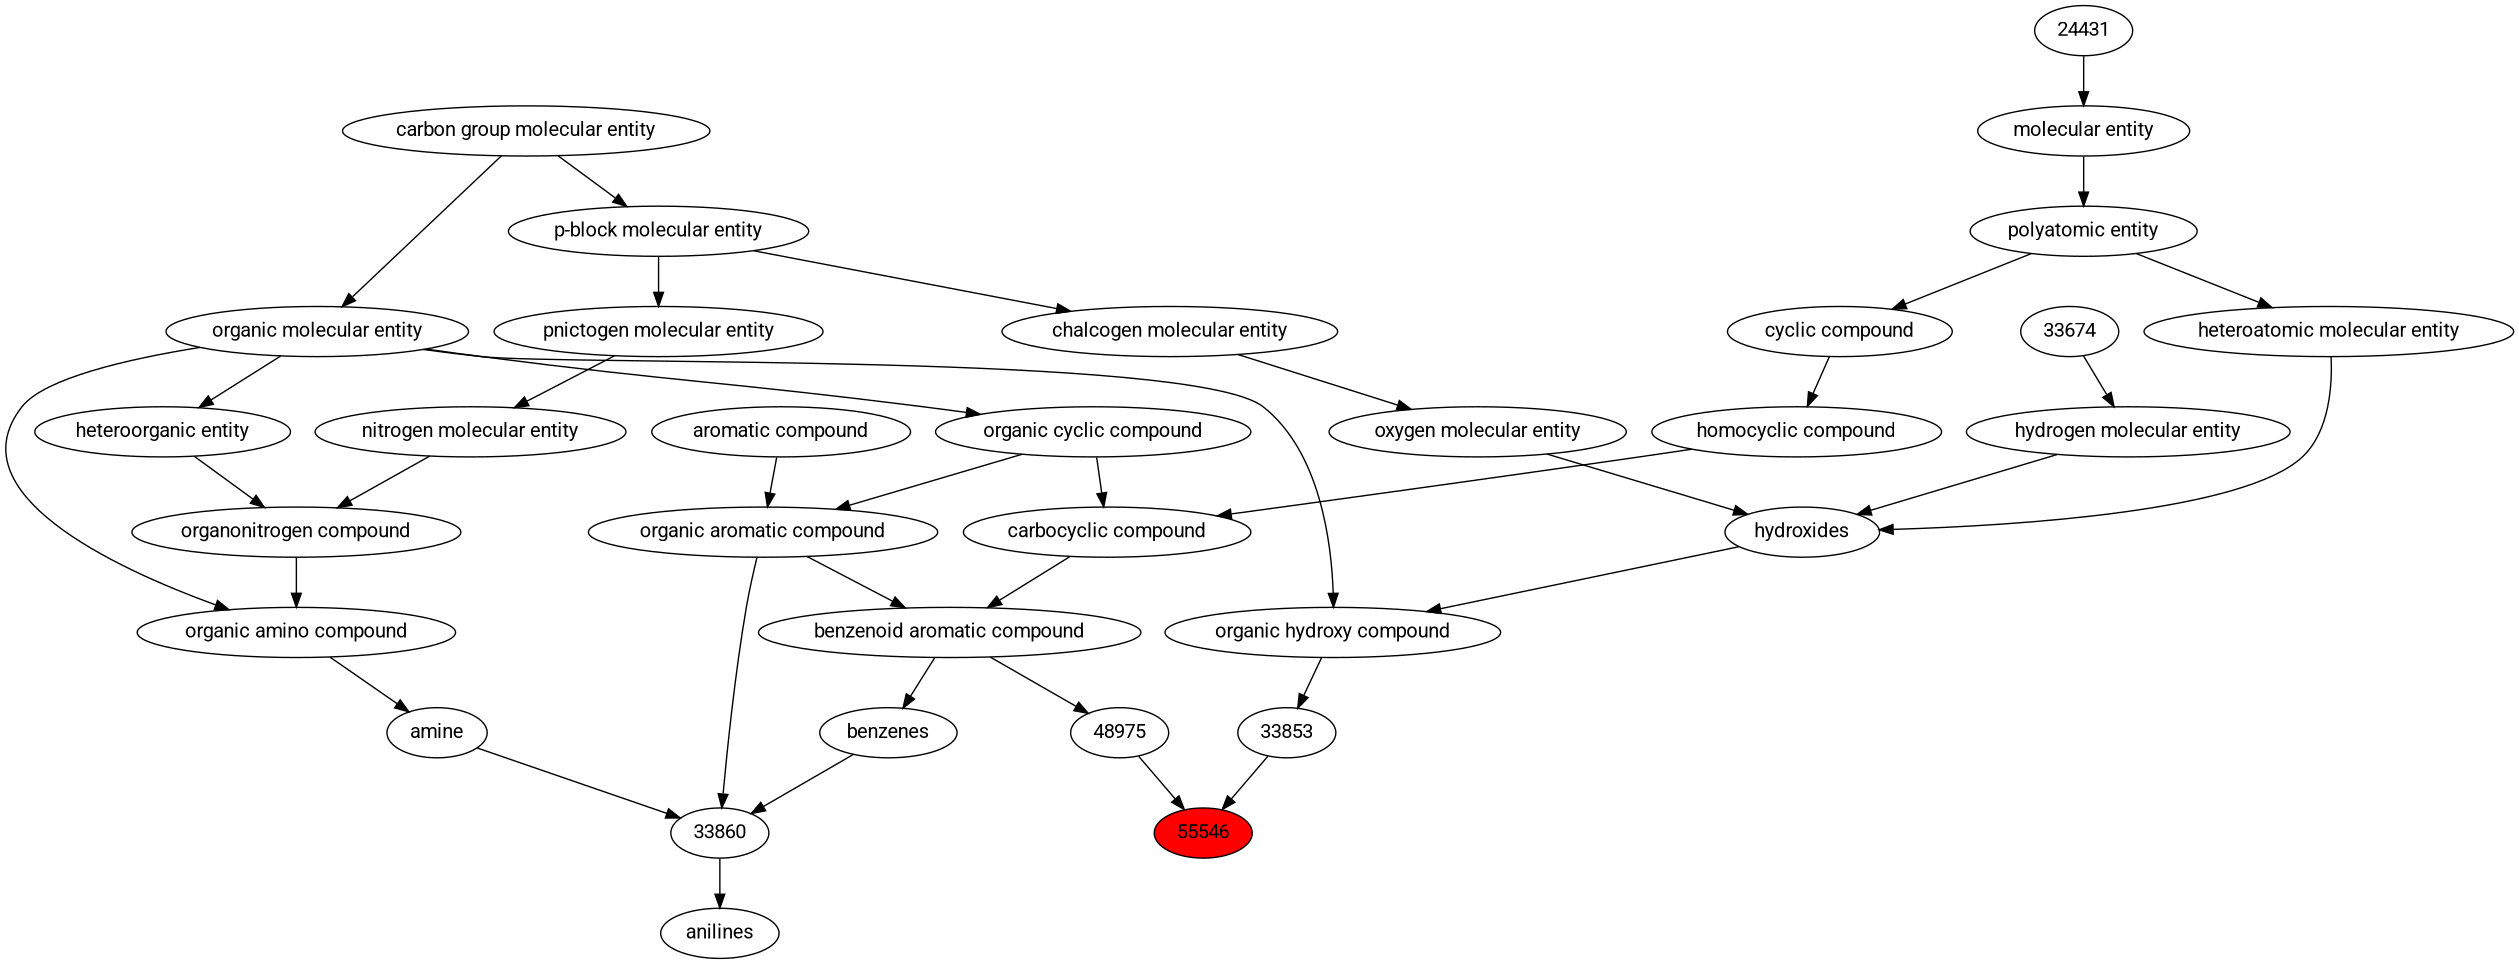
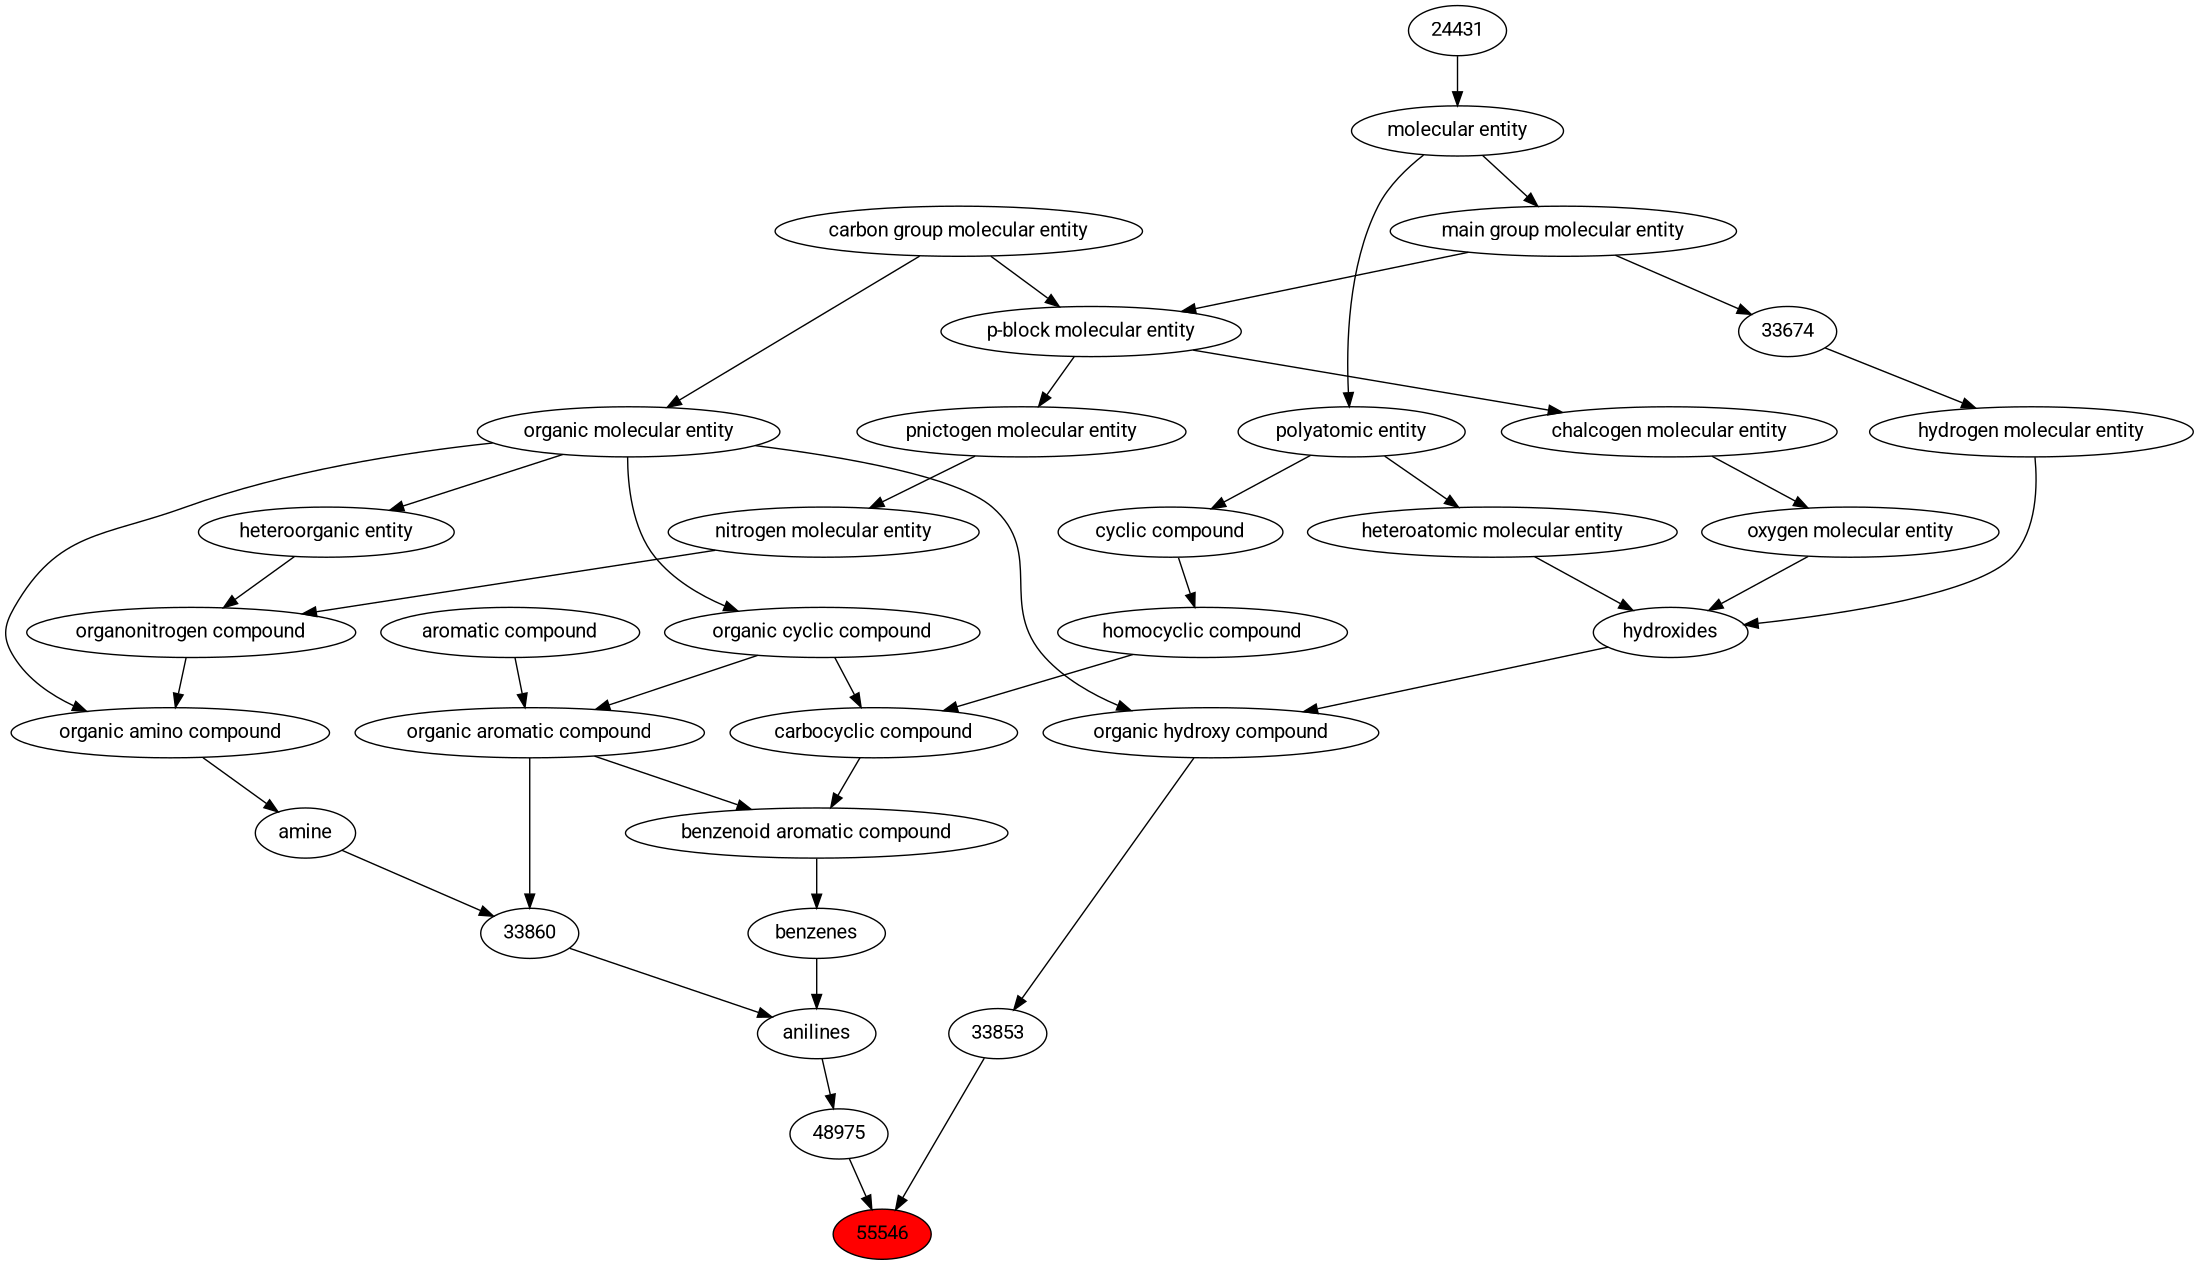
node "main group molecular entity": added
edge "benzenoid aromatic compound" -> "48975": now "anilines" -> "48975"
edge "benzenes" -> "33860": now "benzenes" -> "anilines"
